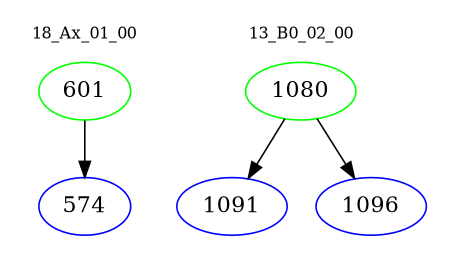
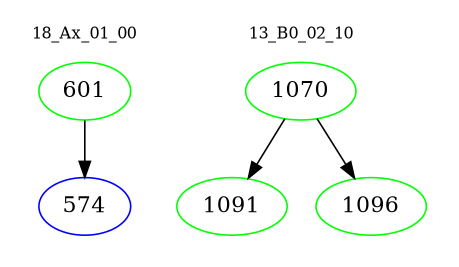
cluster "13_B0_02_00": label "13_B0_02_00" -> "13_B0_02_10"
node "1080": label "1080" -> "1070"
node "1091": color blue -> green
node "1096": color blue -> green
